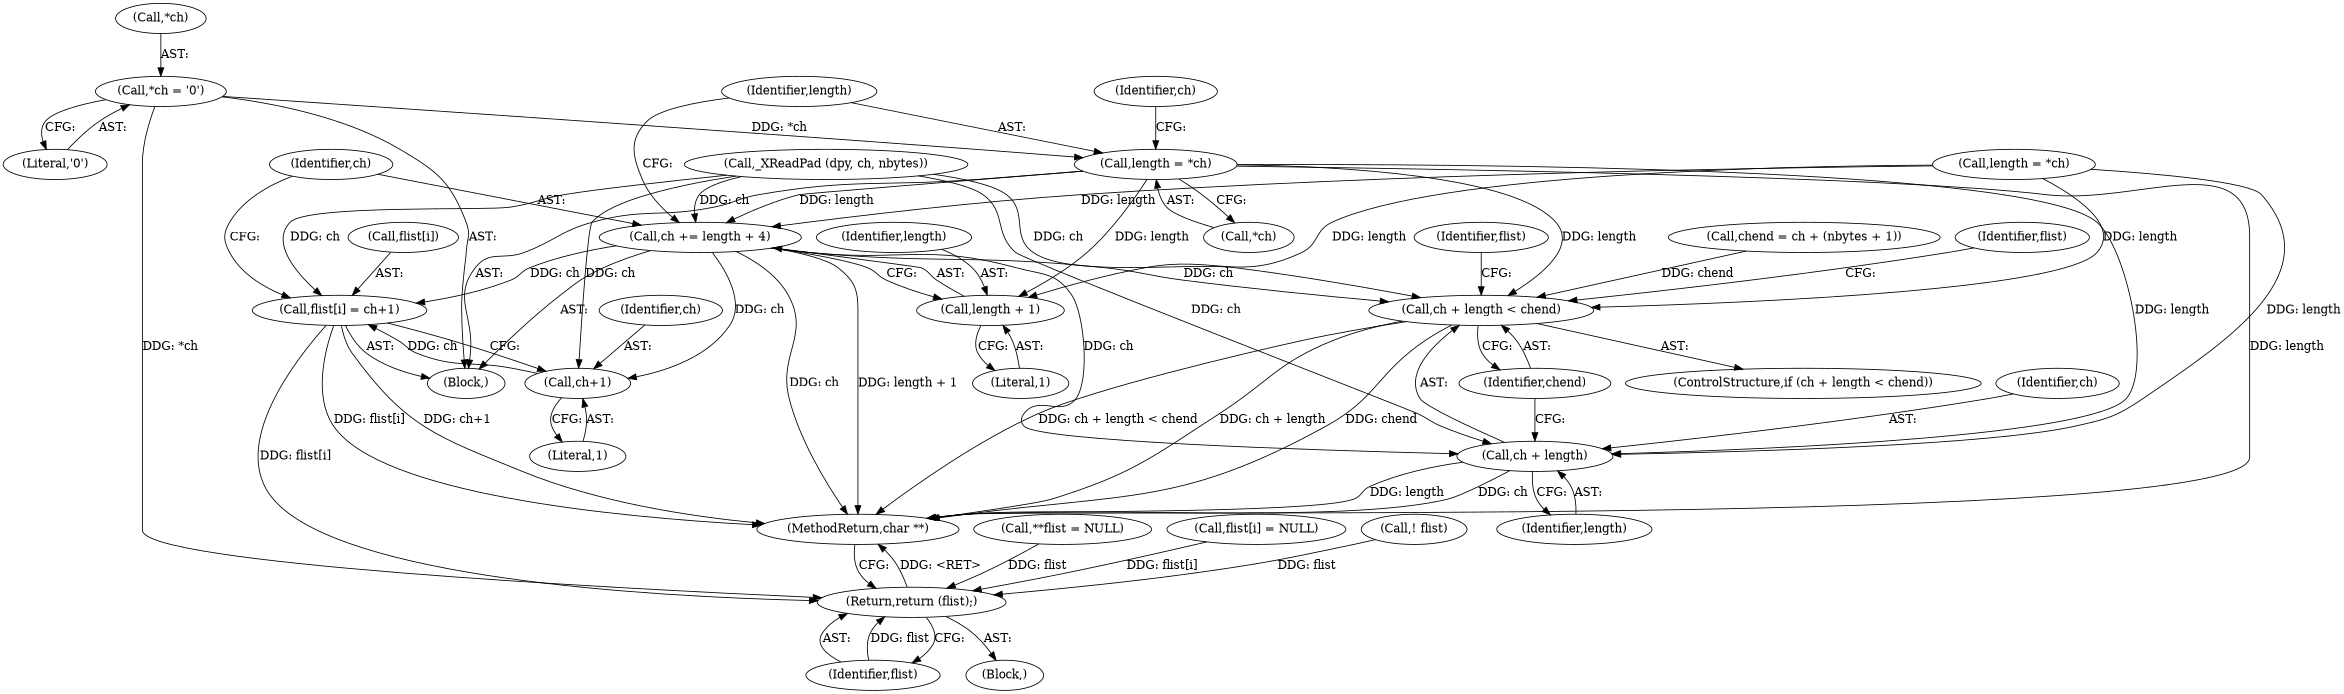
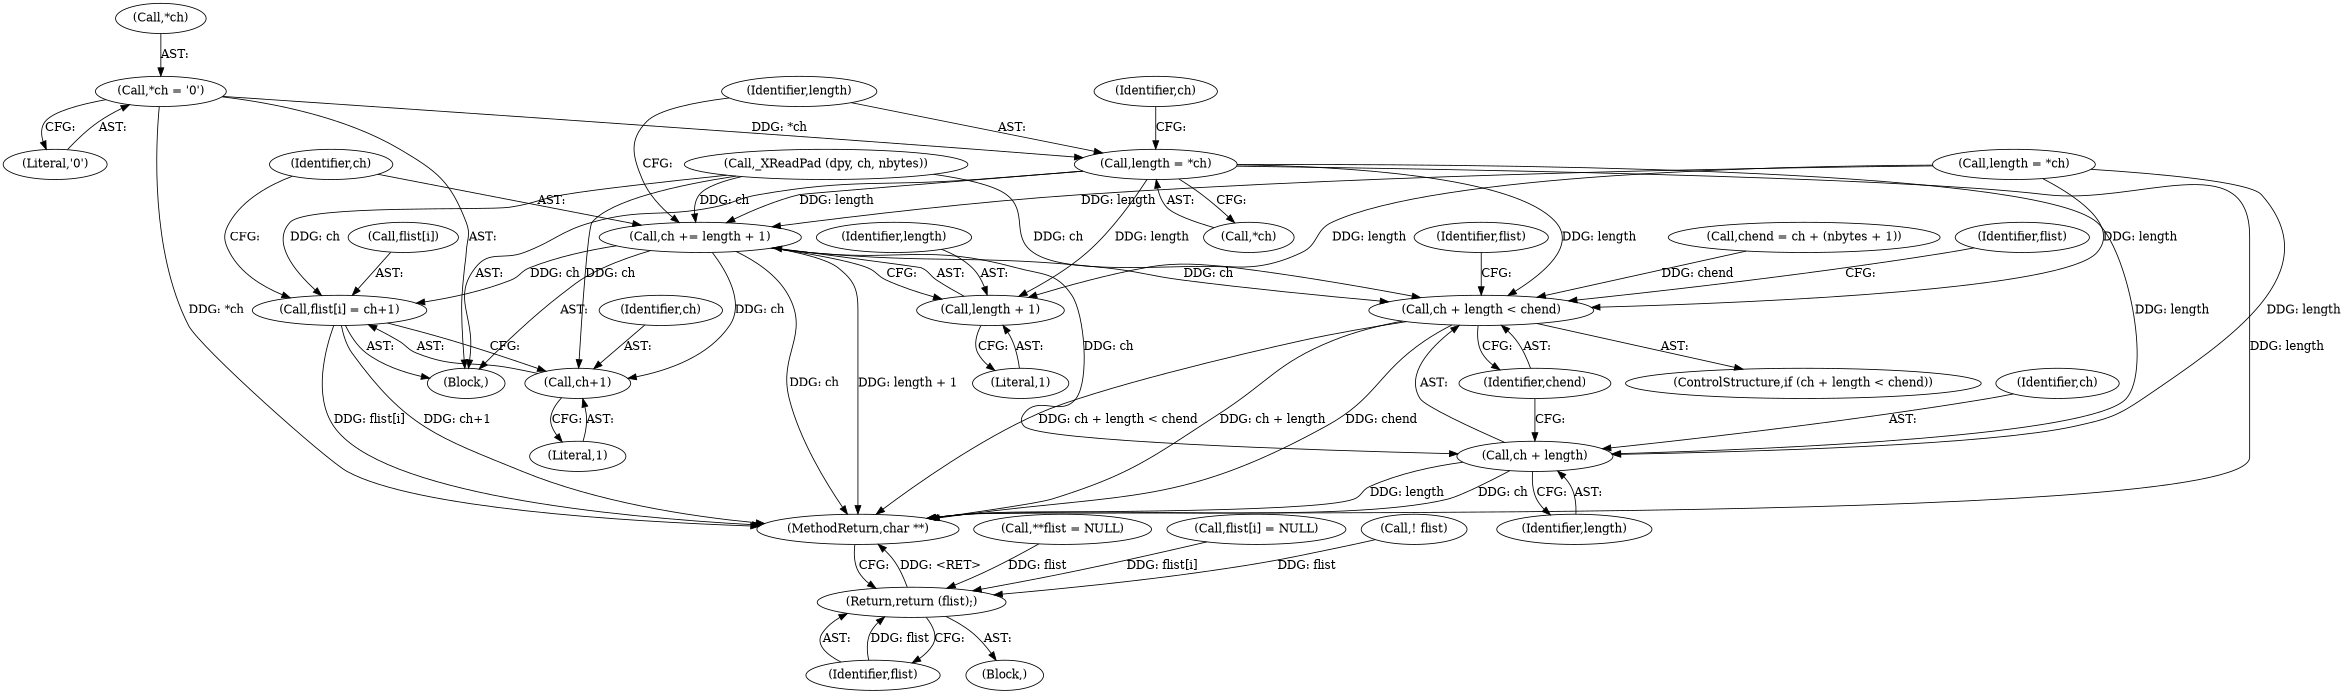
node "(Call,ch += length + 4)": label "(Call,ch += length + 4)" -> "(Call,ch += length + 1)"
edge "(Call,_XReadPad (dpy, ch, nbytes))" -> "(Call,ch + length)": removed, label "DDG: ch"
edge "(Call,ch+1)" -> "(Call,flist[i] = ch+1)": label "DDG: ch" -> "AST: "
edge "(Call,*ch = '0')" -> "(Return,return (flist);)": now "(Call,*ch = '0')" -> "(MethodReturn,char **)"
edge "(Call,flist[i] = ch+1)" -> "(Return,return (flist);)": removed, label "DDG: flist[i]"
